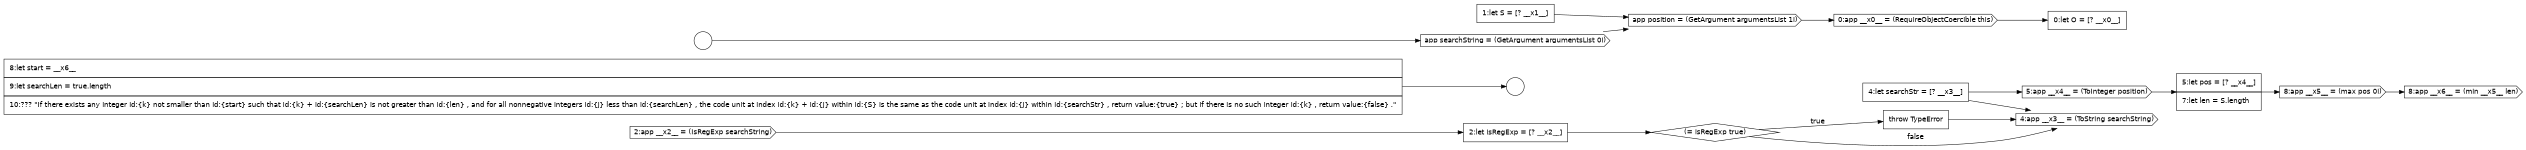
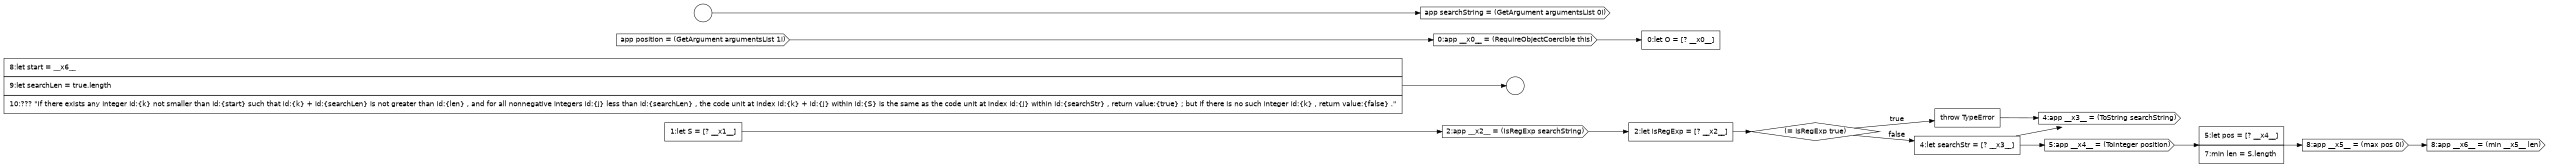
edge "1:let S = [? __x1__]" -> "app position = (GetArgument argumentsList 1i)": now "1:let S = [? __x1__]" -> "2:app __x2__ = (IsRegExp searchString)"
edge "app searchString = (GetArgument argumentsList 0i)" -> "app position = (GetArgument argumentsList 1i)": removed
node "5:let pos = [? __x4__]": text "7:let len = S.length" -> "7:min len = S.length"
edge "(= isRegExp true)" -> "4:app __x3__ = (ToString searchString)": now "(= isRegExp true)" -> "4:let searchStr = [? __x3__]"
